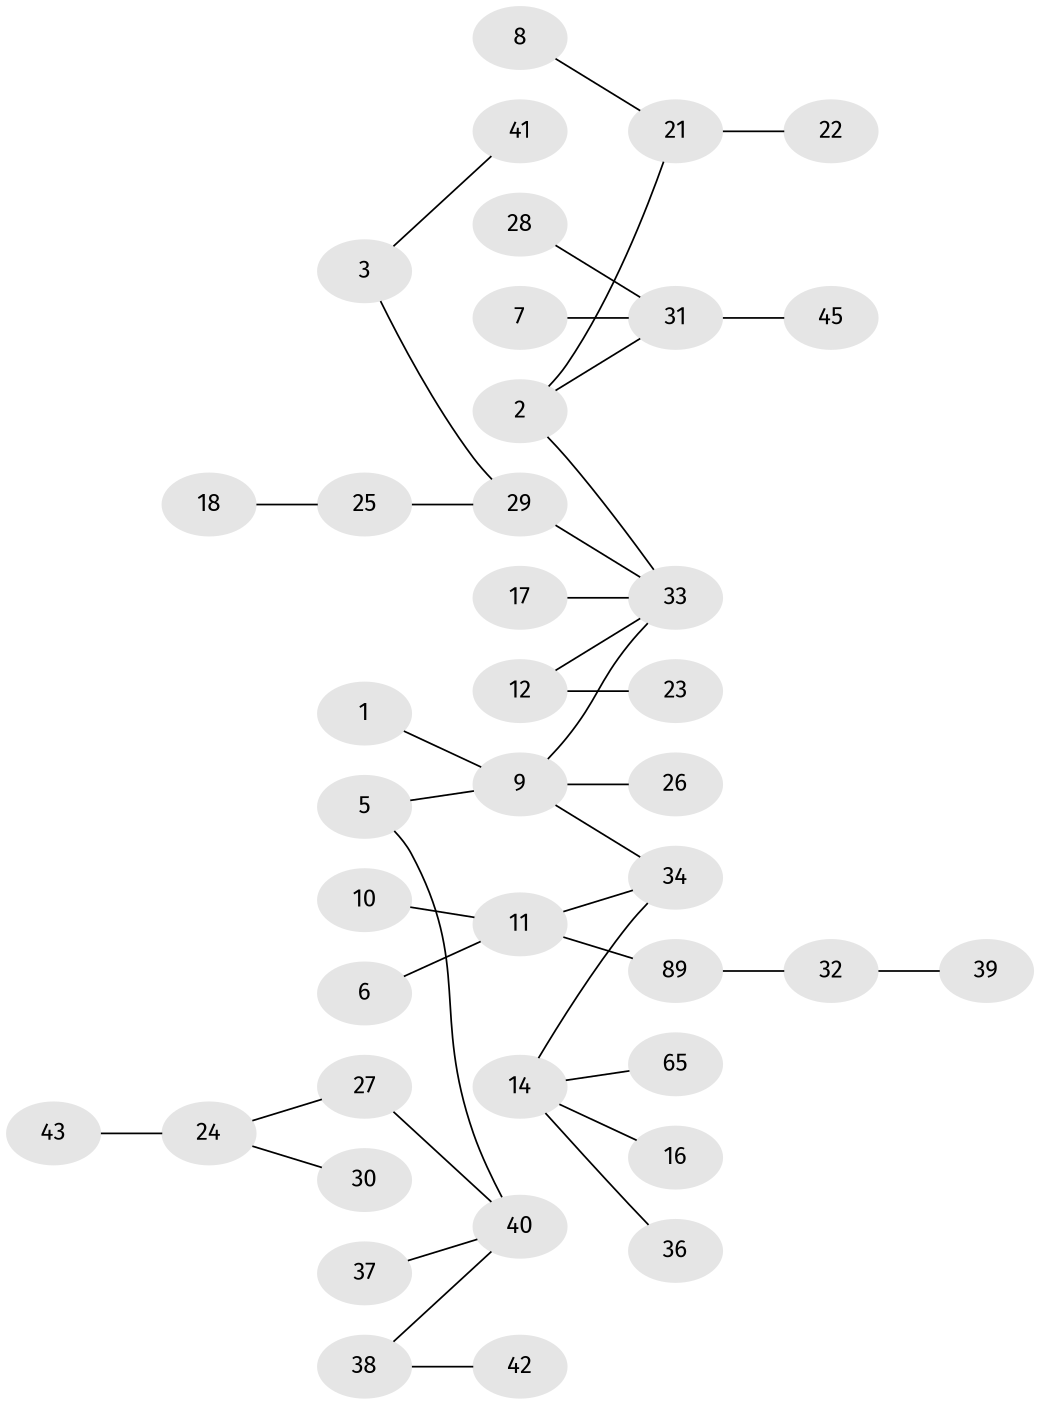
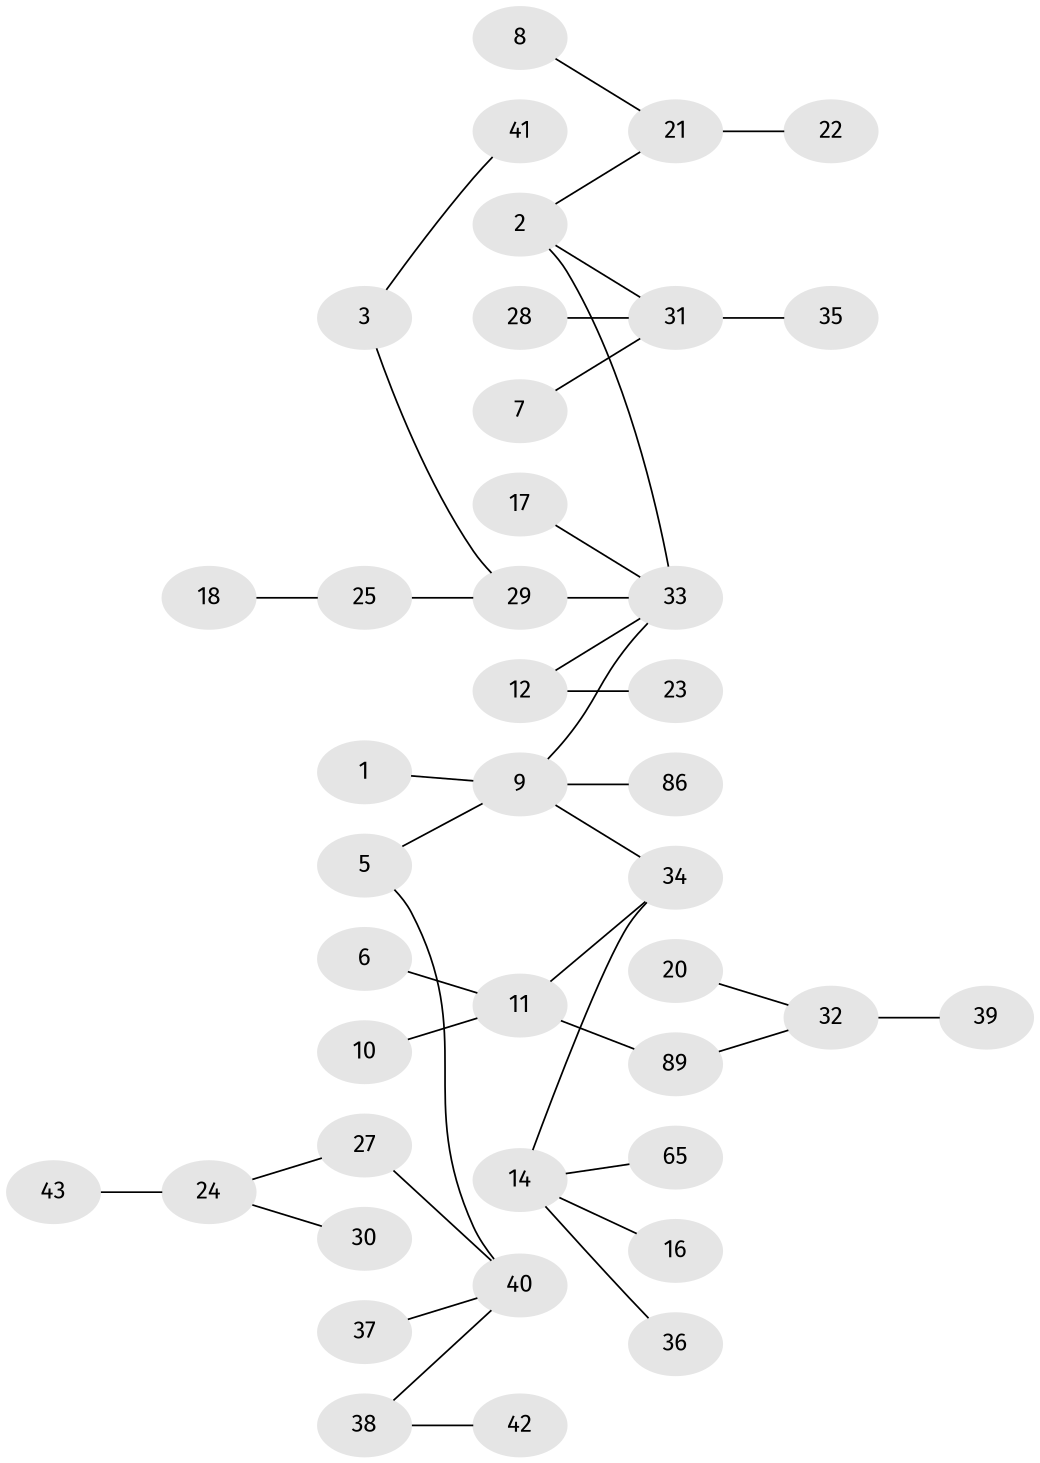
node "45": label "45" -> "35"
node "26": label "26" -> "86"
node "20": added
